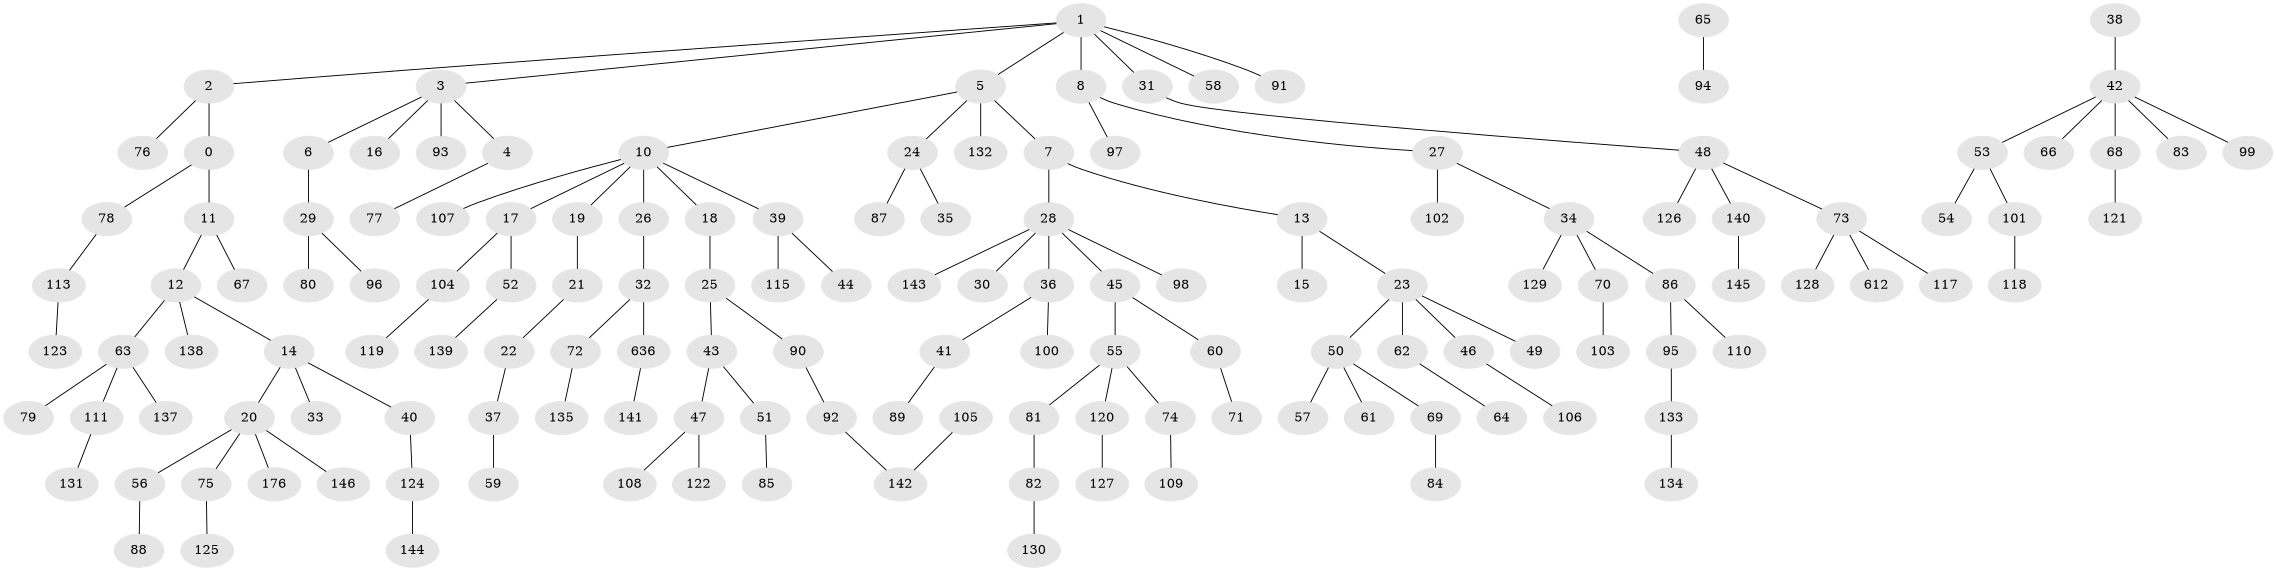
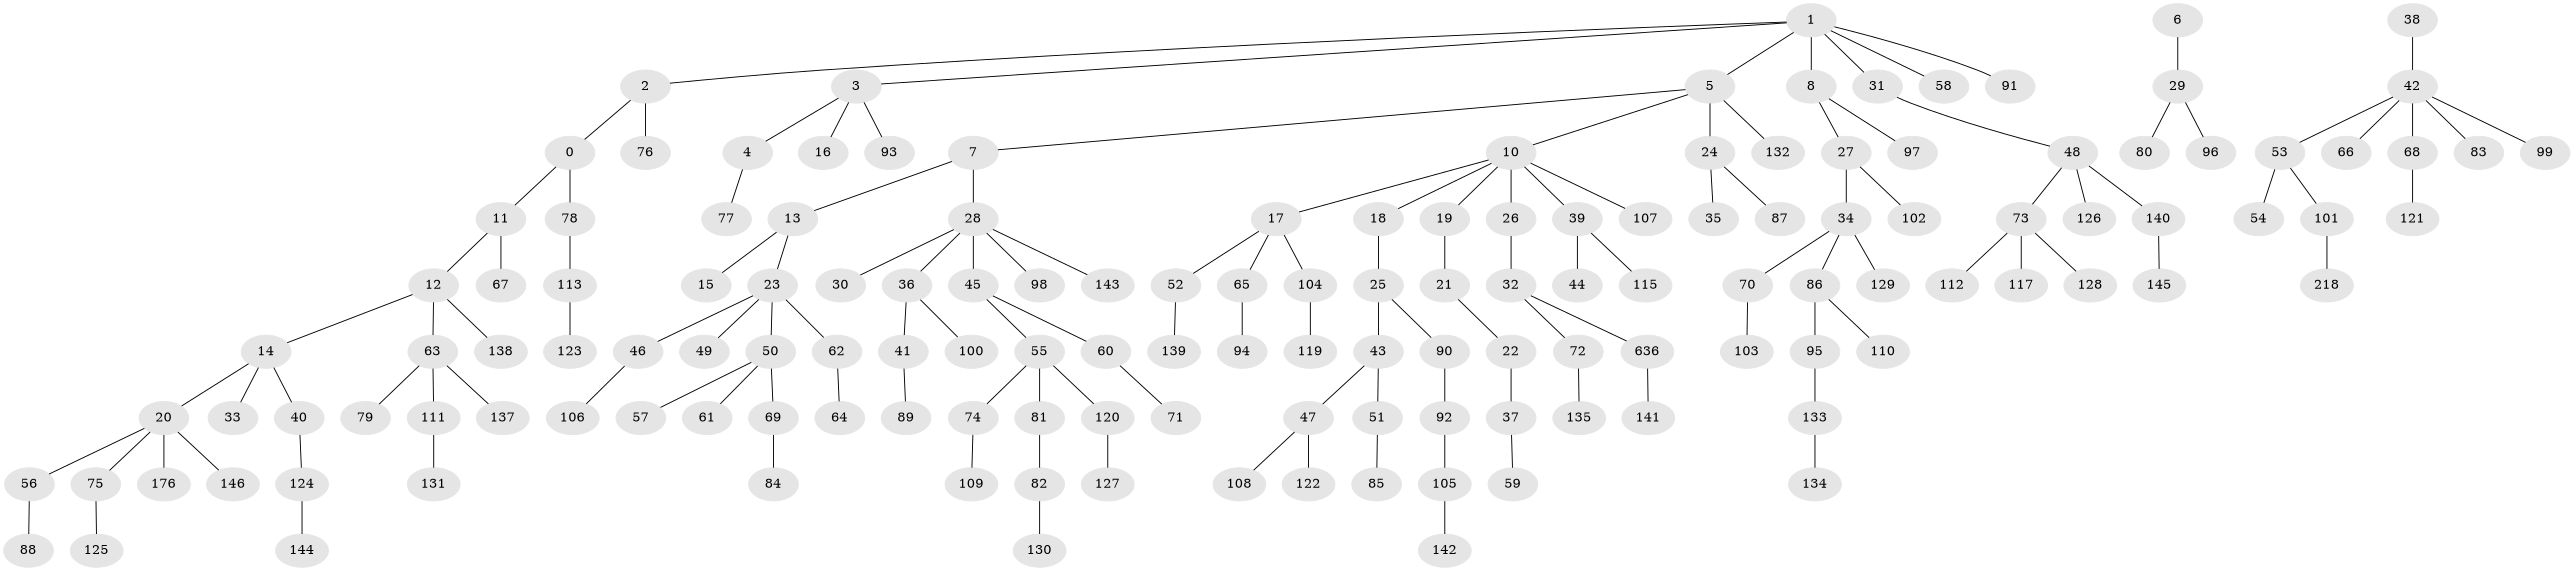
edge "3" -- "6": removed
edge "17" -- "65": added
node "612": label "612" -> "112"
node "118": label "118" -> "218"
edge "92" -- "142": now "92" -- "105"
